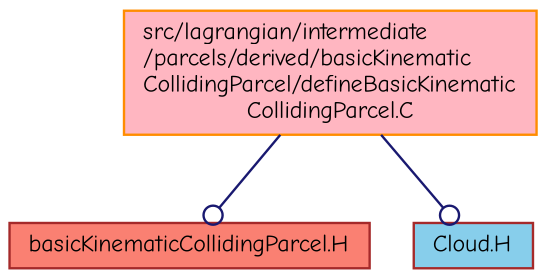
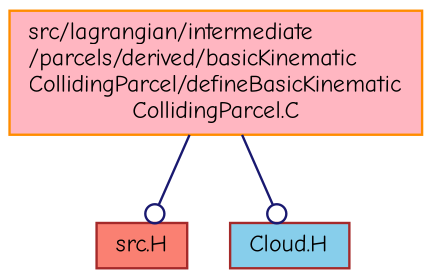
node "basicKinematicCollidingParcel.H": label "basicKinematicCollidingParcel.H" -> "src.H"
